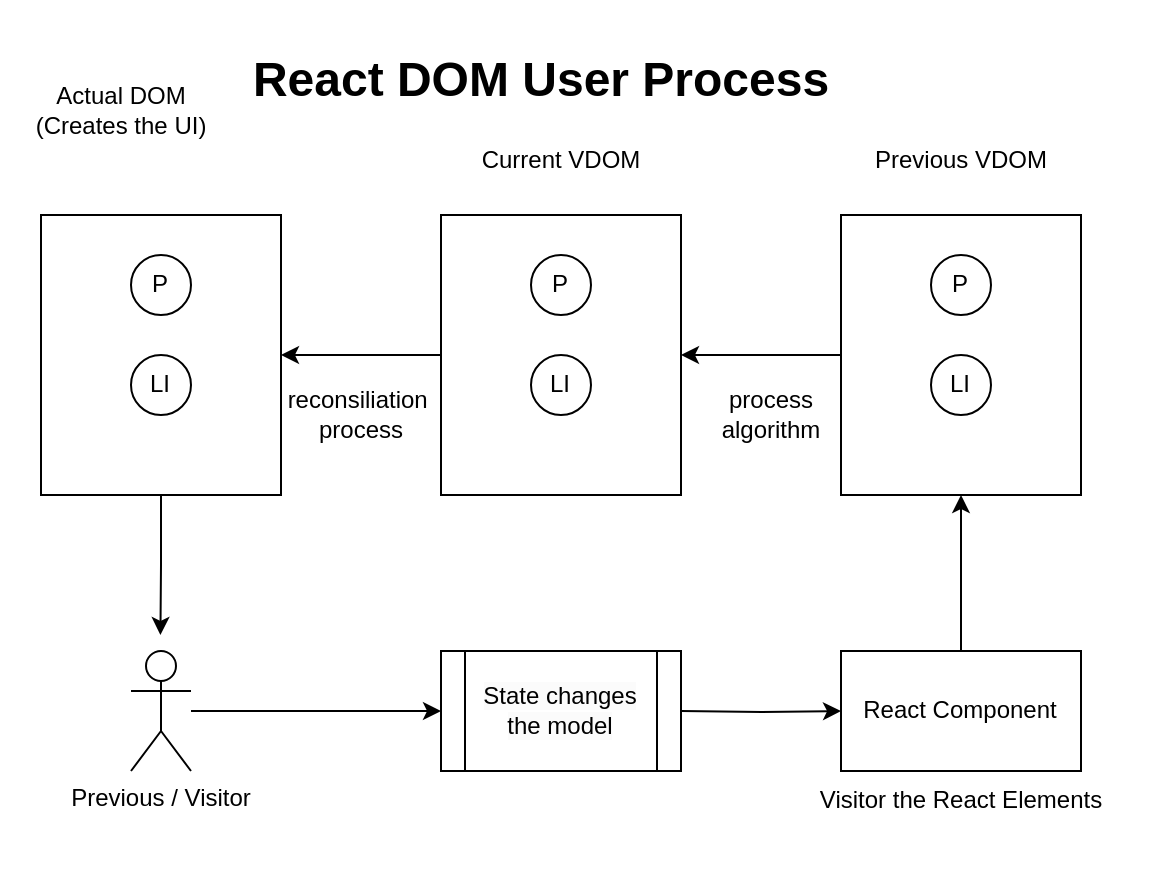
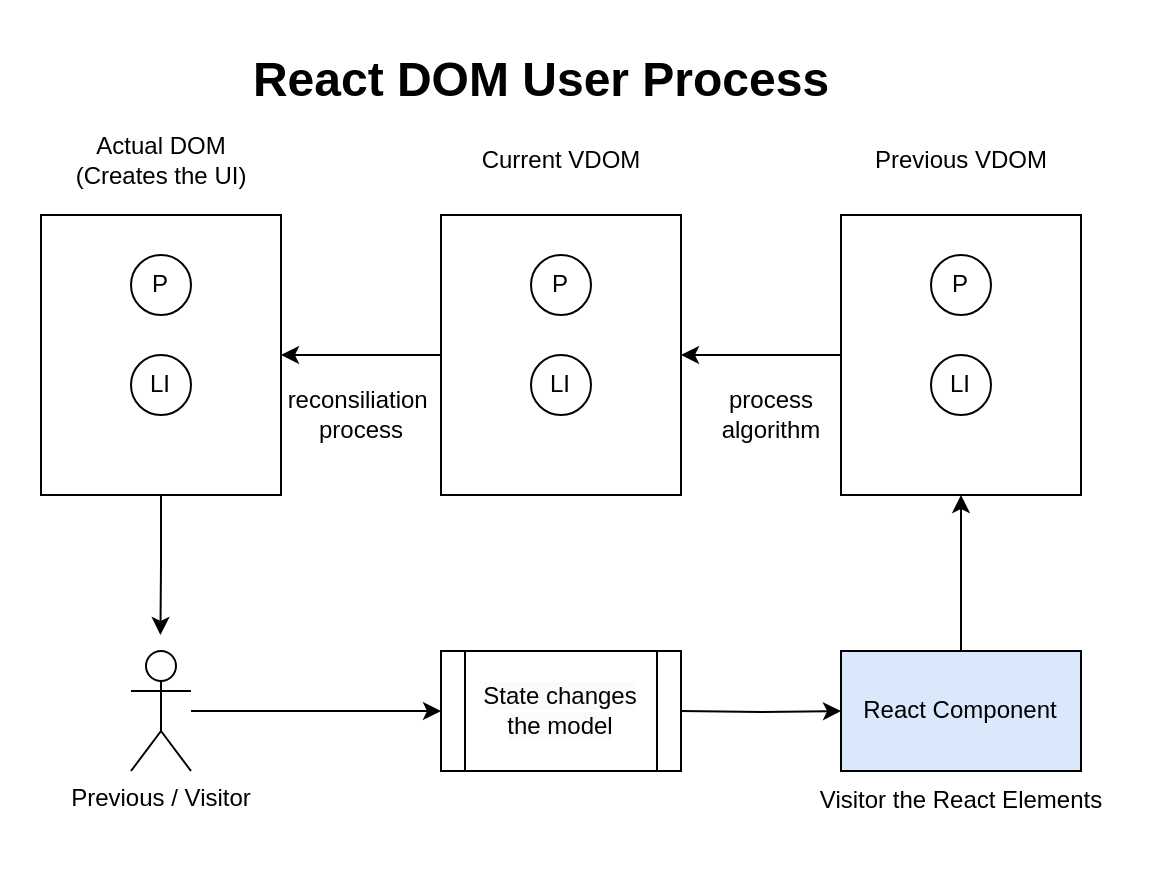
node "Actual DOM (Creates the UI)": moved (121, 111) -> (161, 161)
node "React Component": fillcolor #ffffff -> #dae8fc
